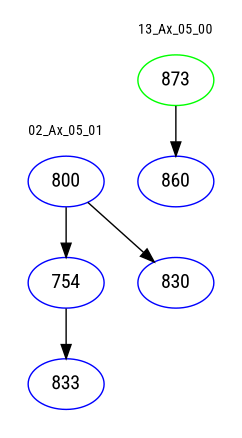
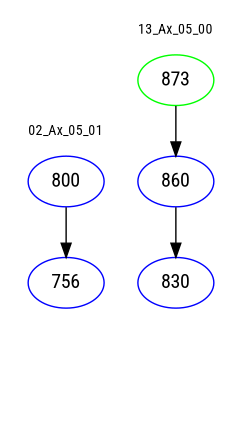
edge "800" -> "830": now "860" -> "830"
node "754": label "754" -> "756"
node "833": removed
